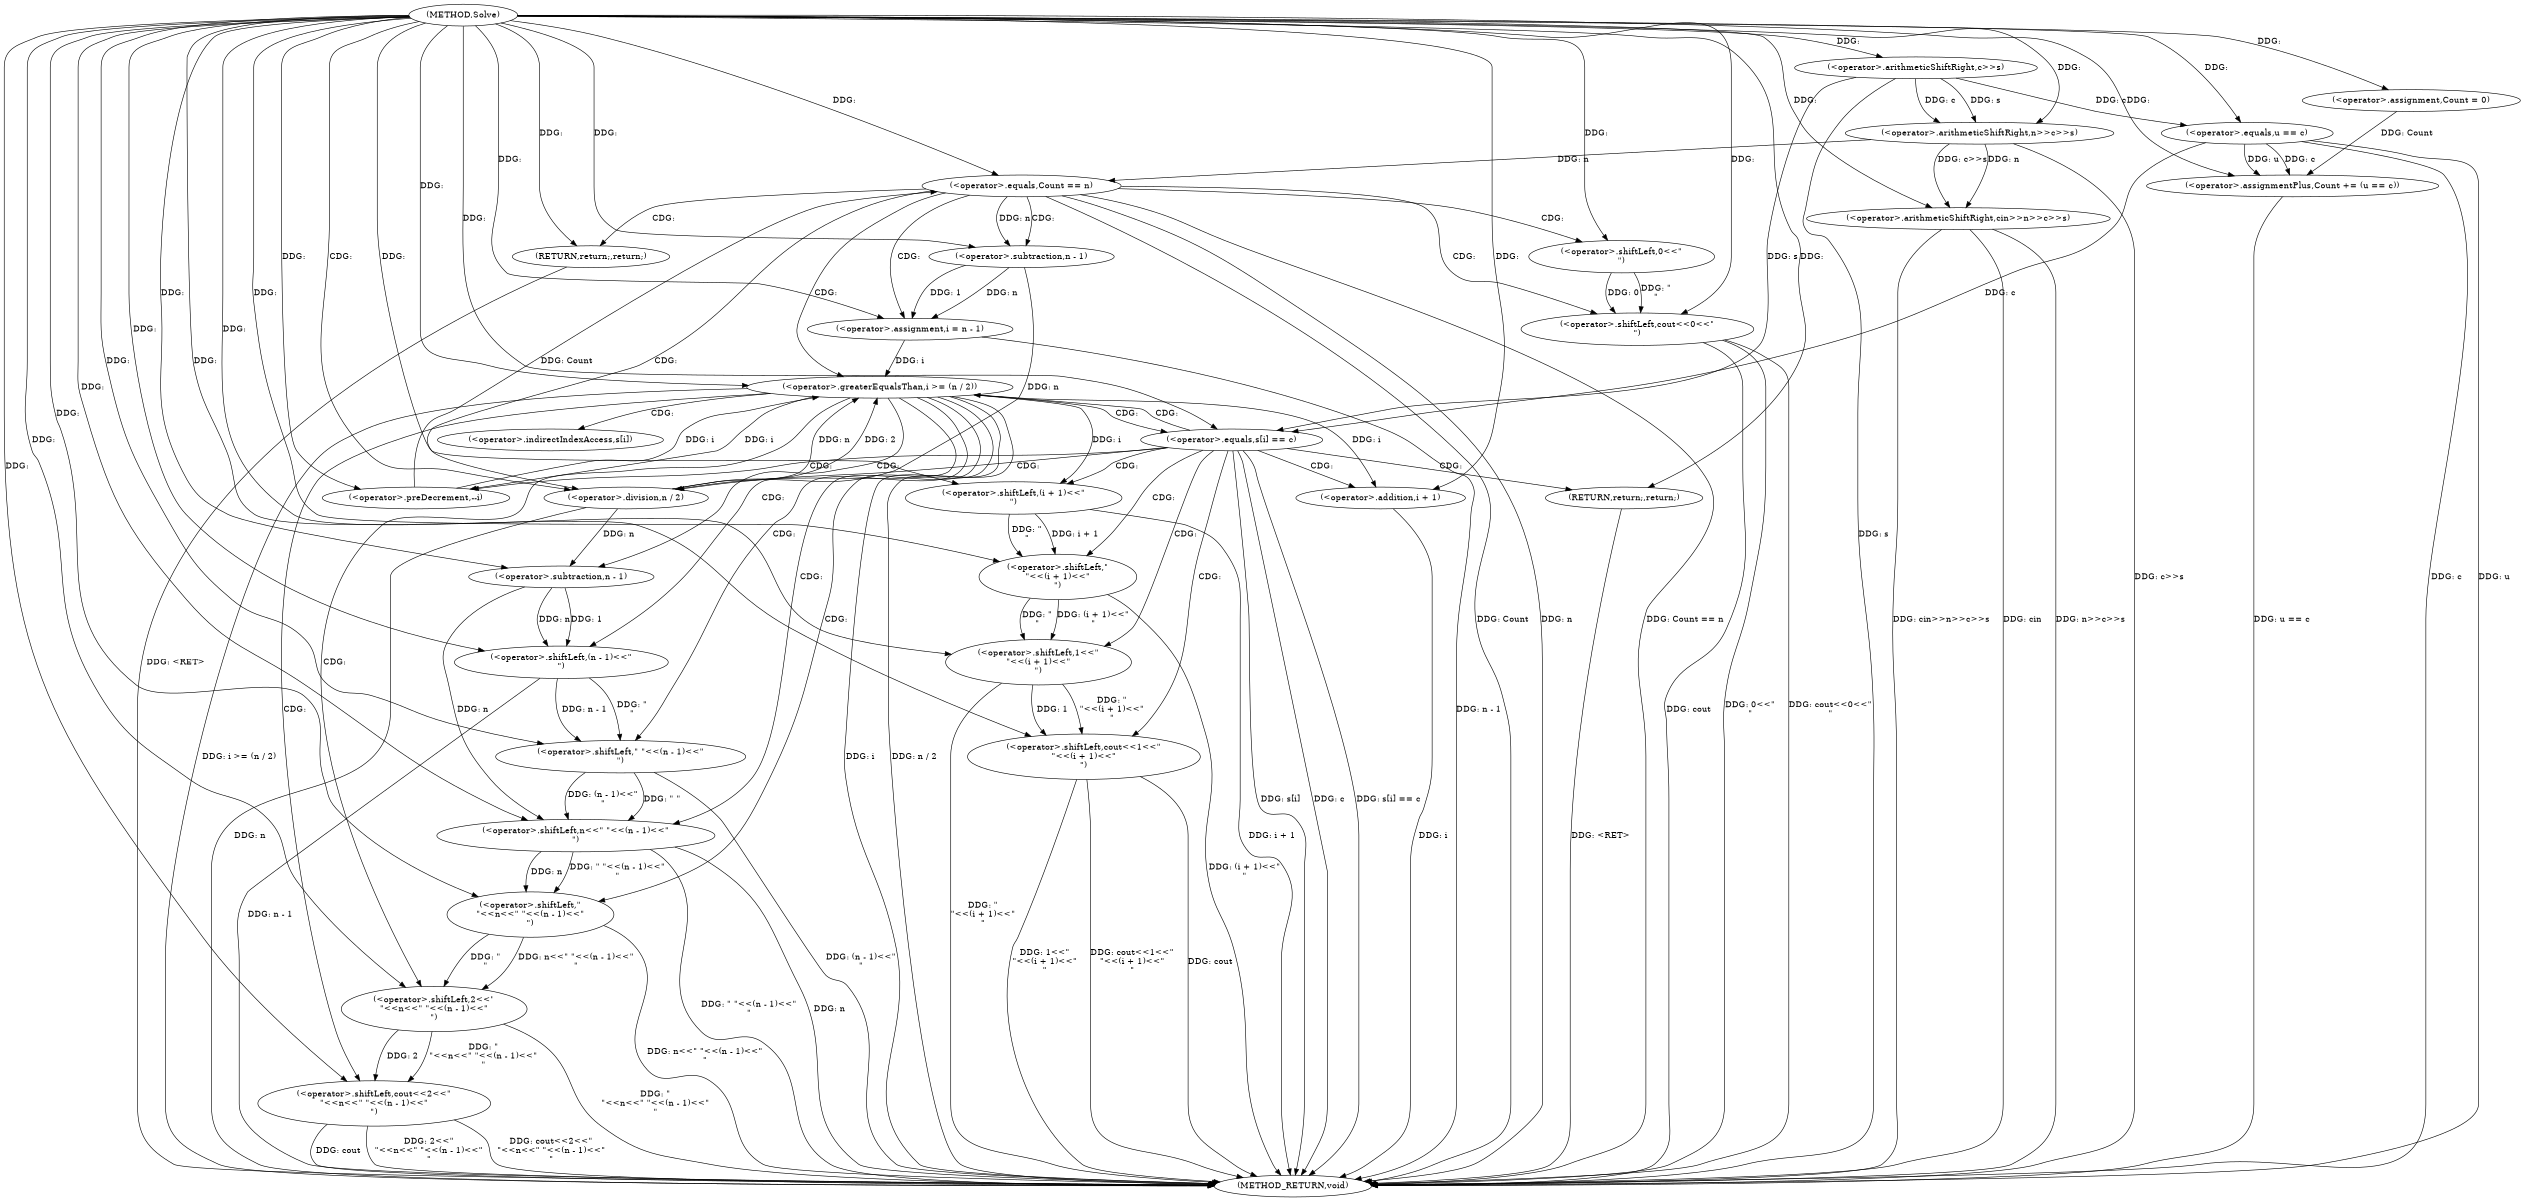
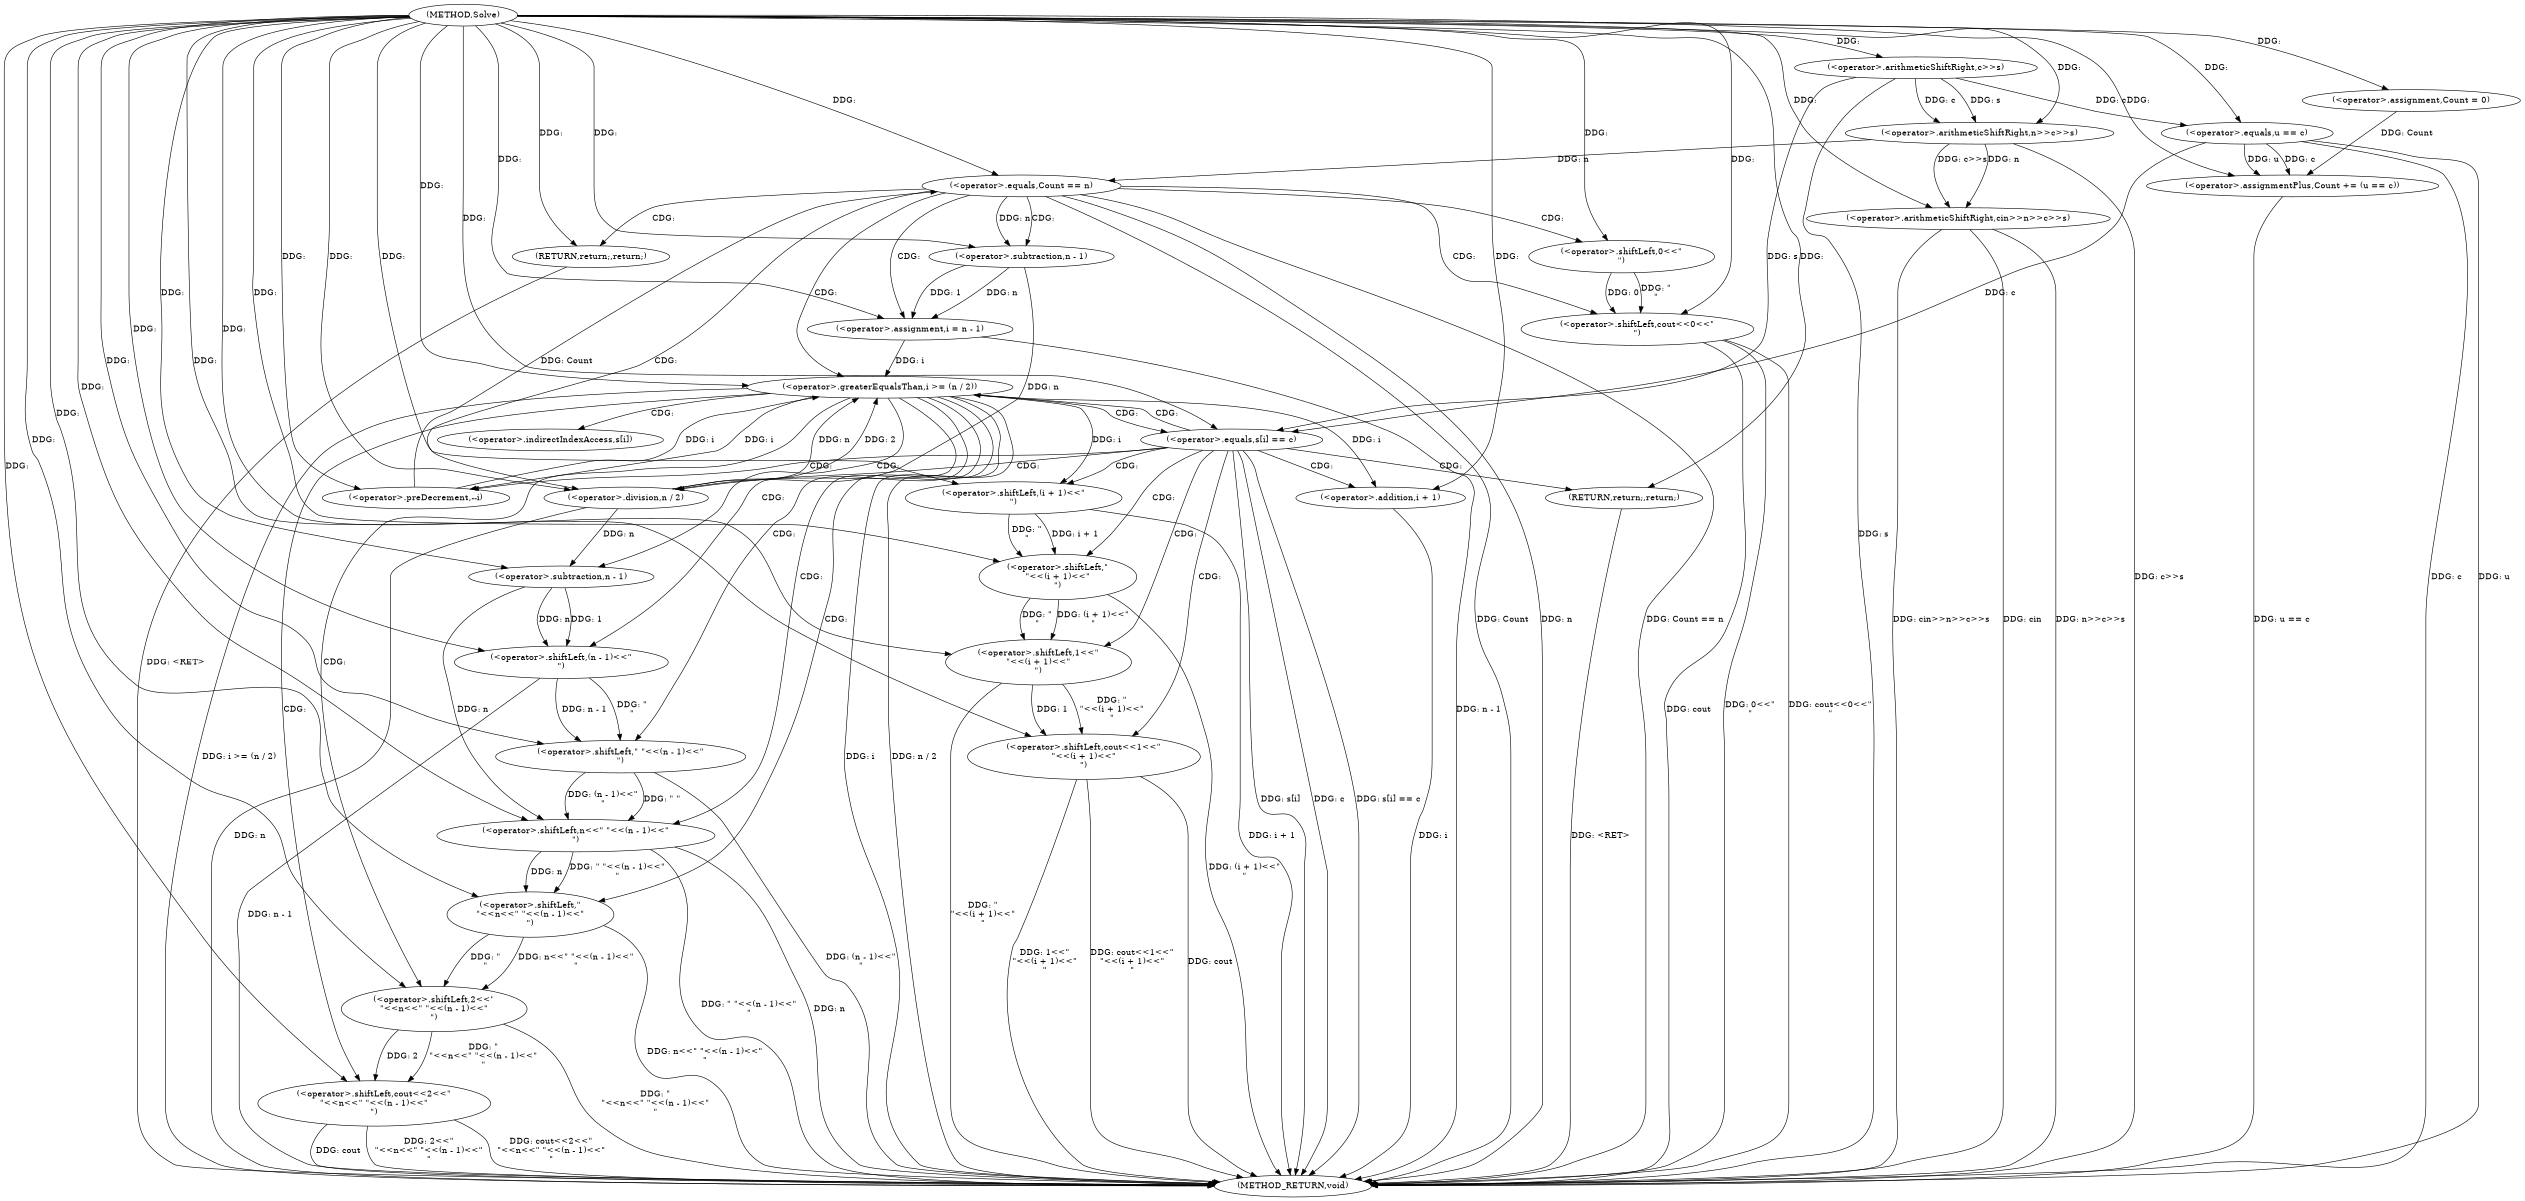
edge "(METHOD,Solve)" -> "(<operator>.division,n / 2)": label "CDG: " -> "DDG: "
